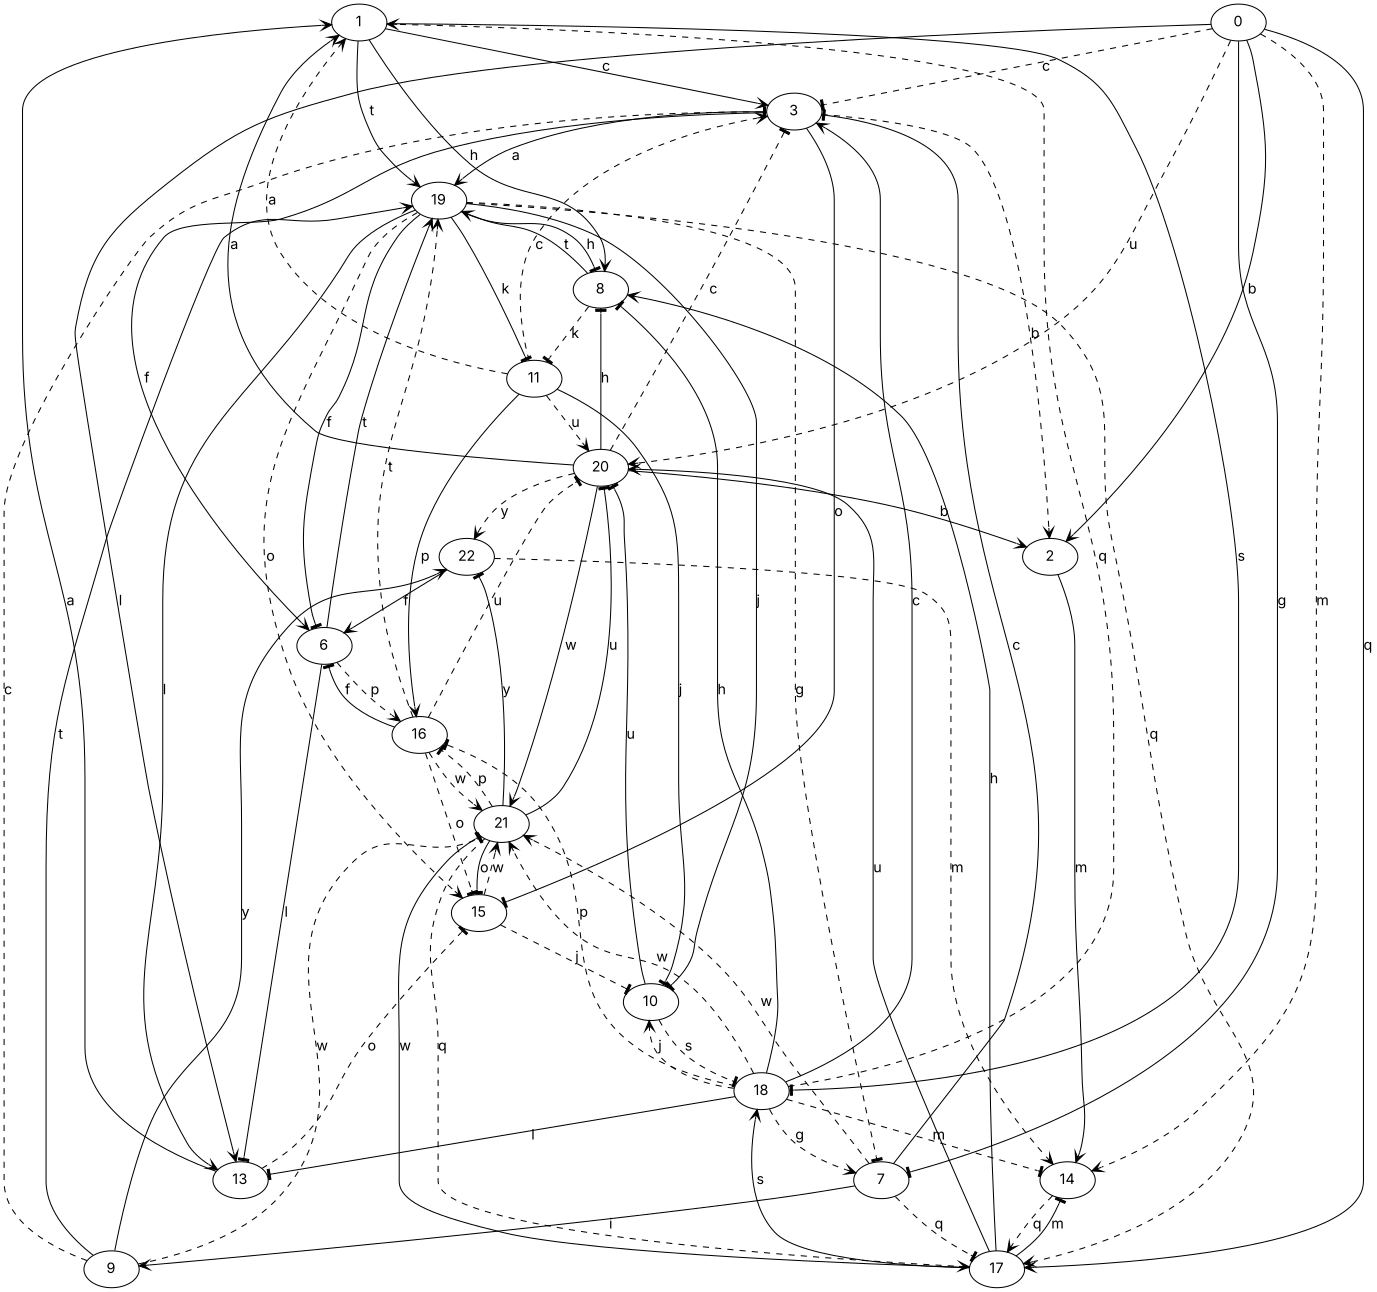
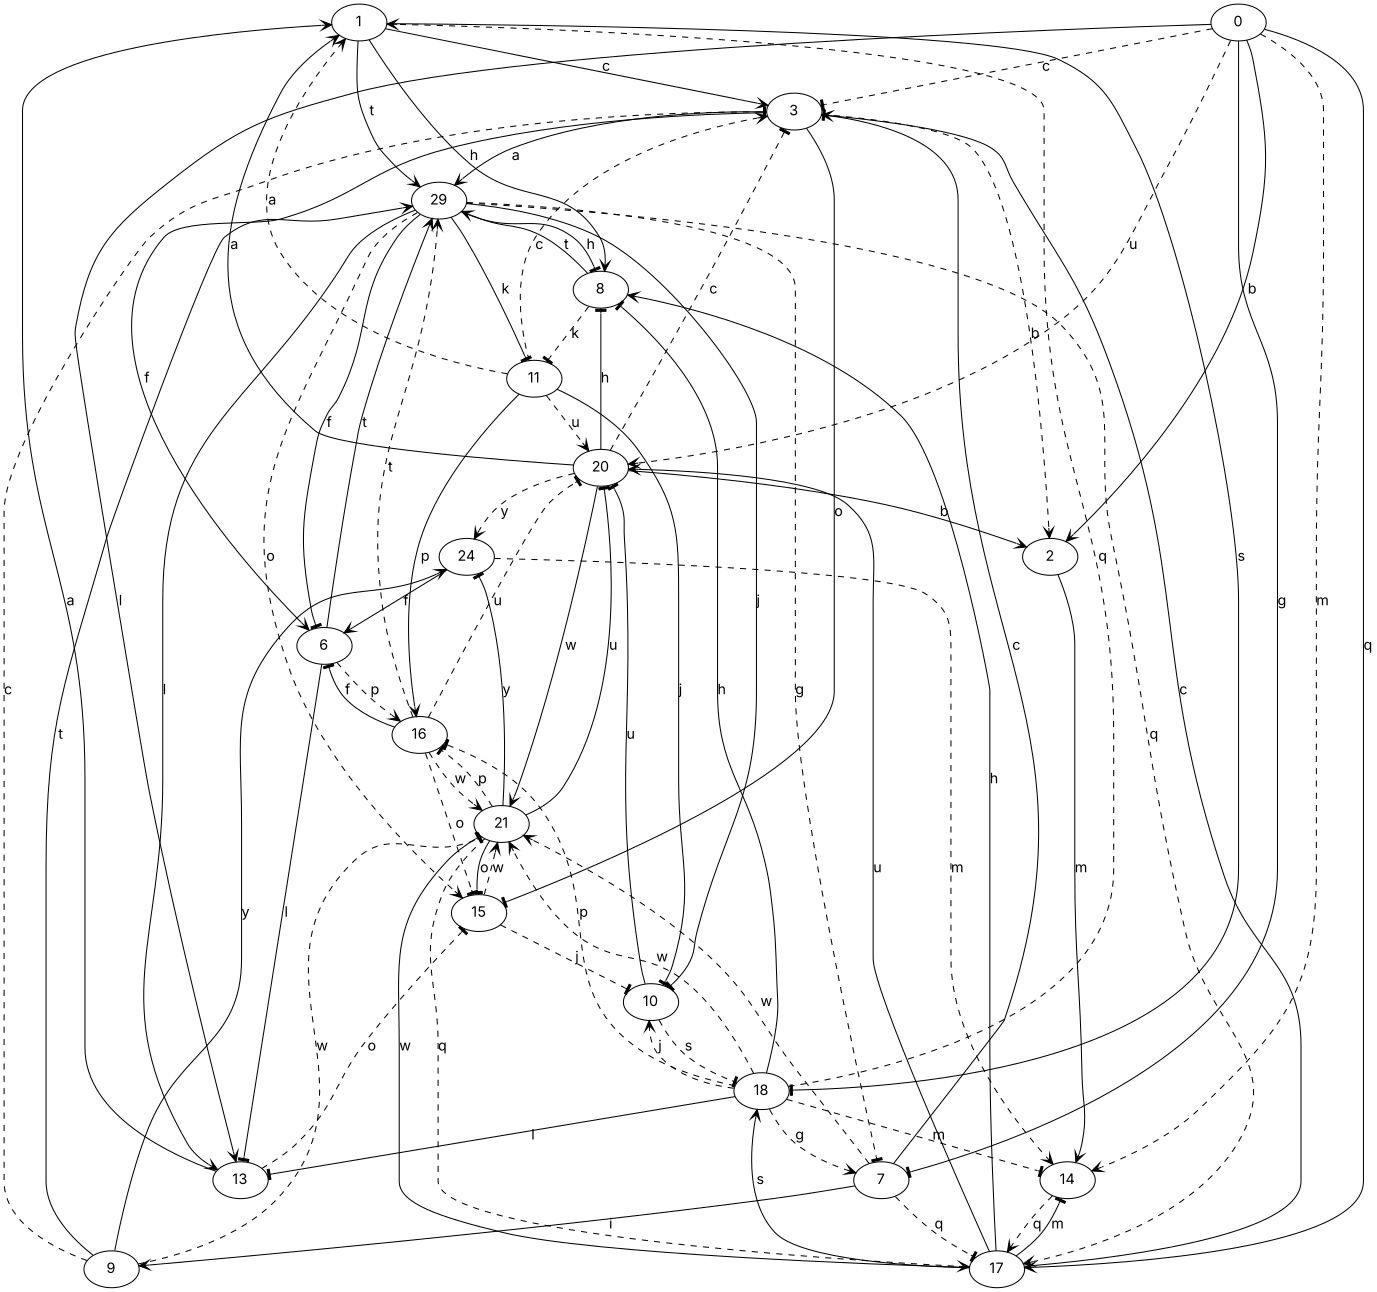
node "19": label "19" -> "29"
node "22": label "22" -> "24"
edge "18" -> "3": now "17" -> "3"
